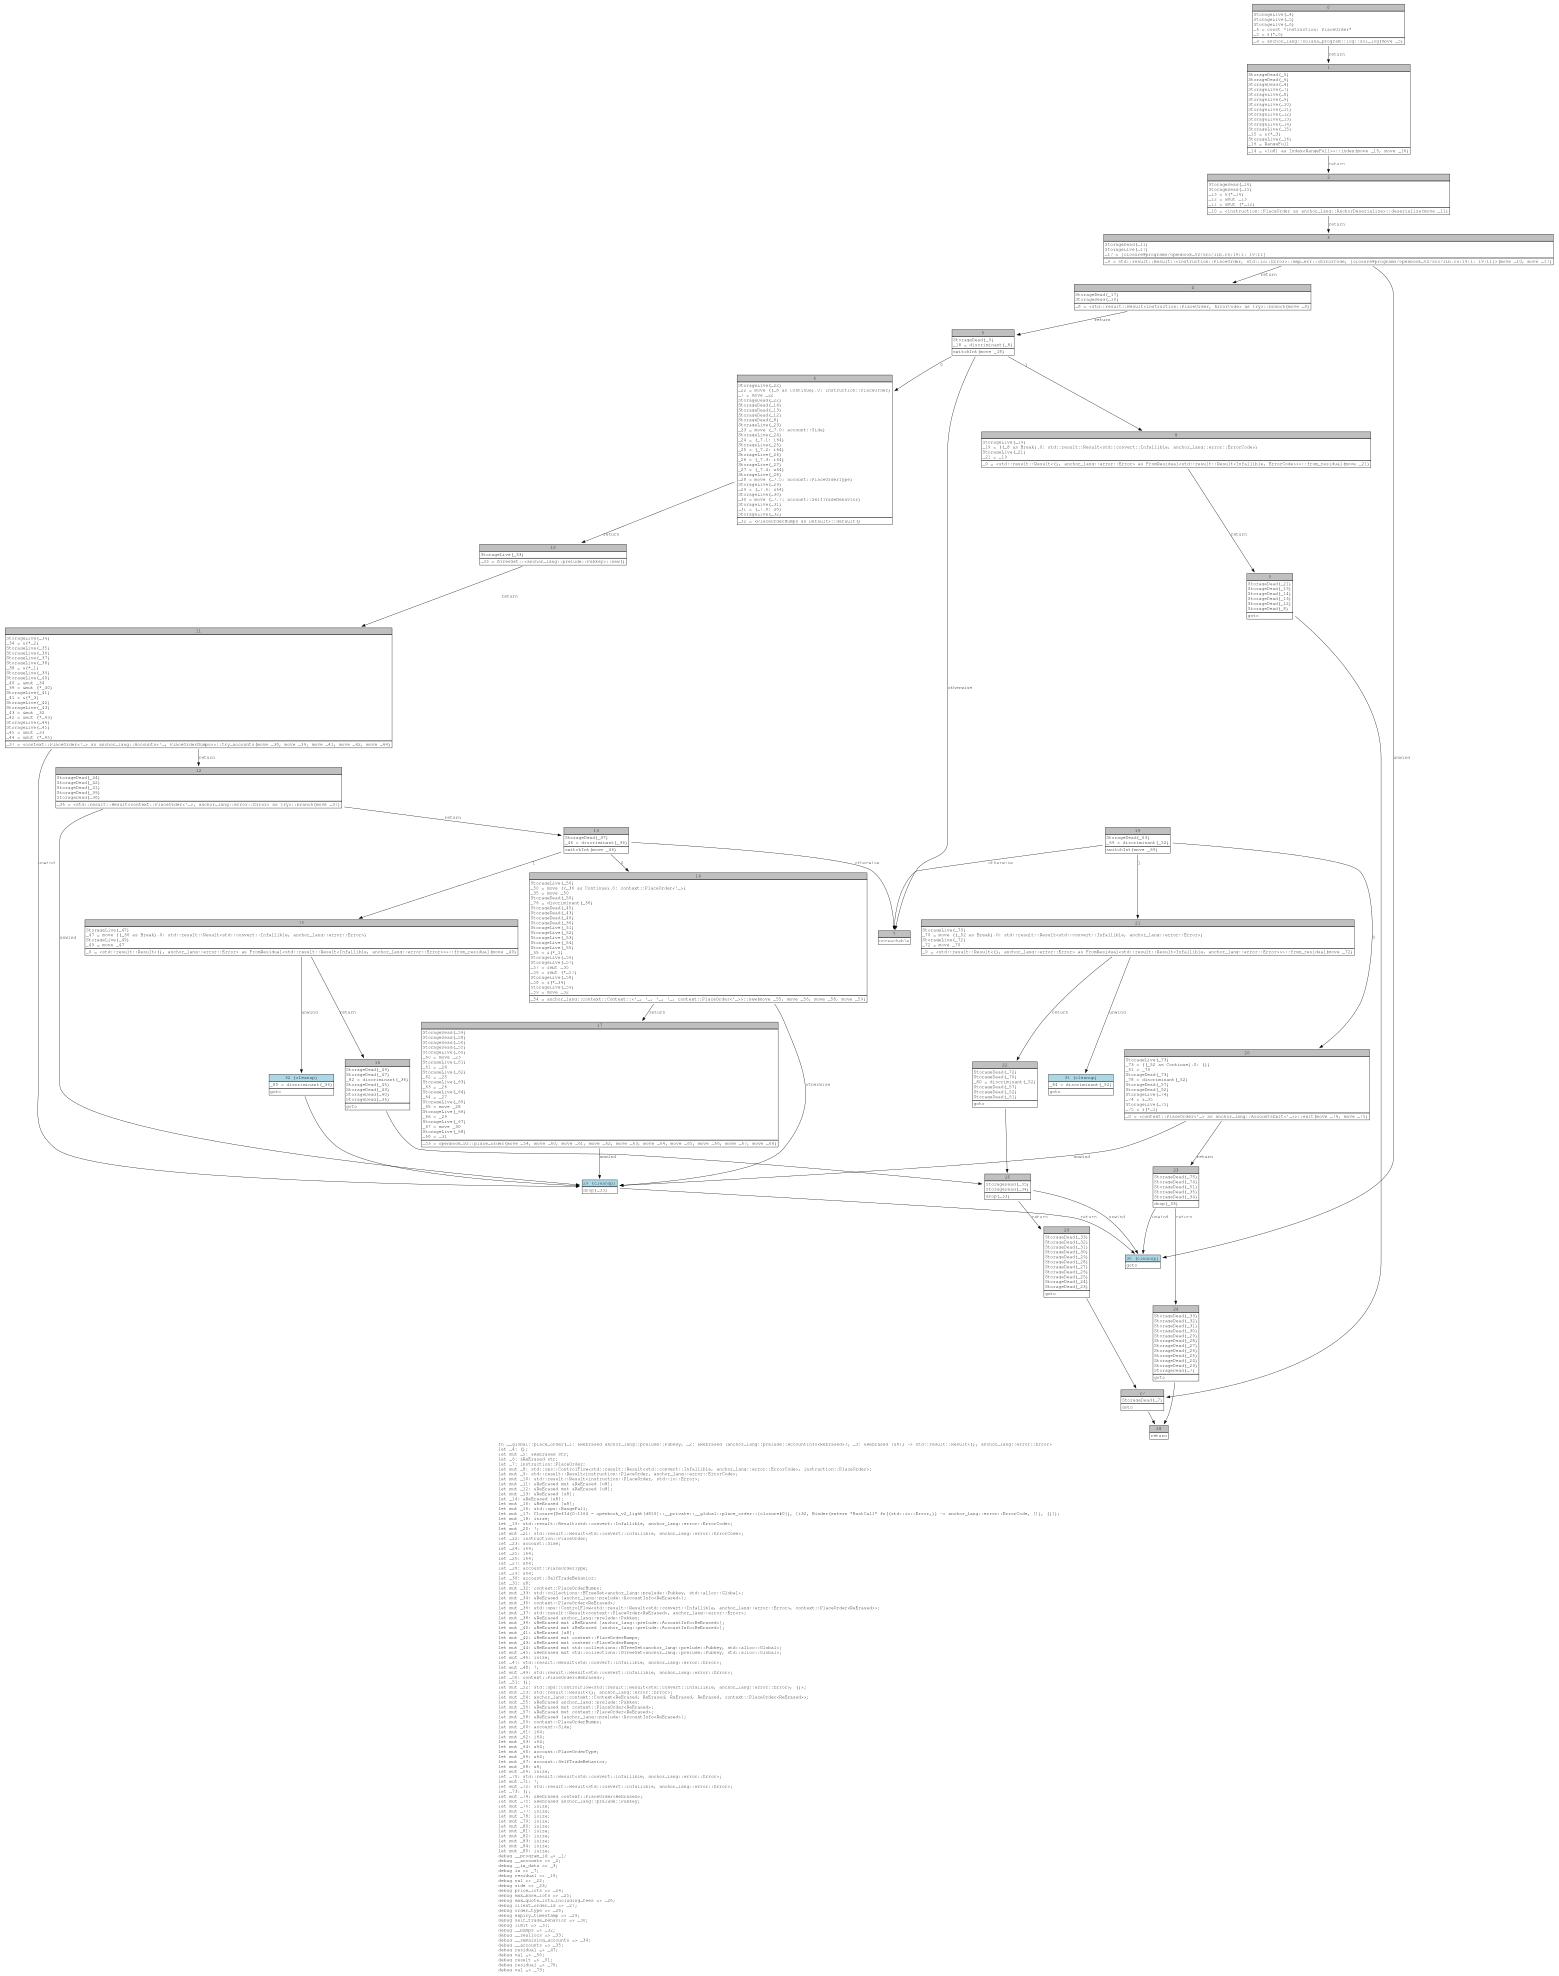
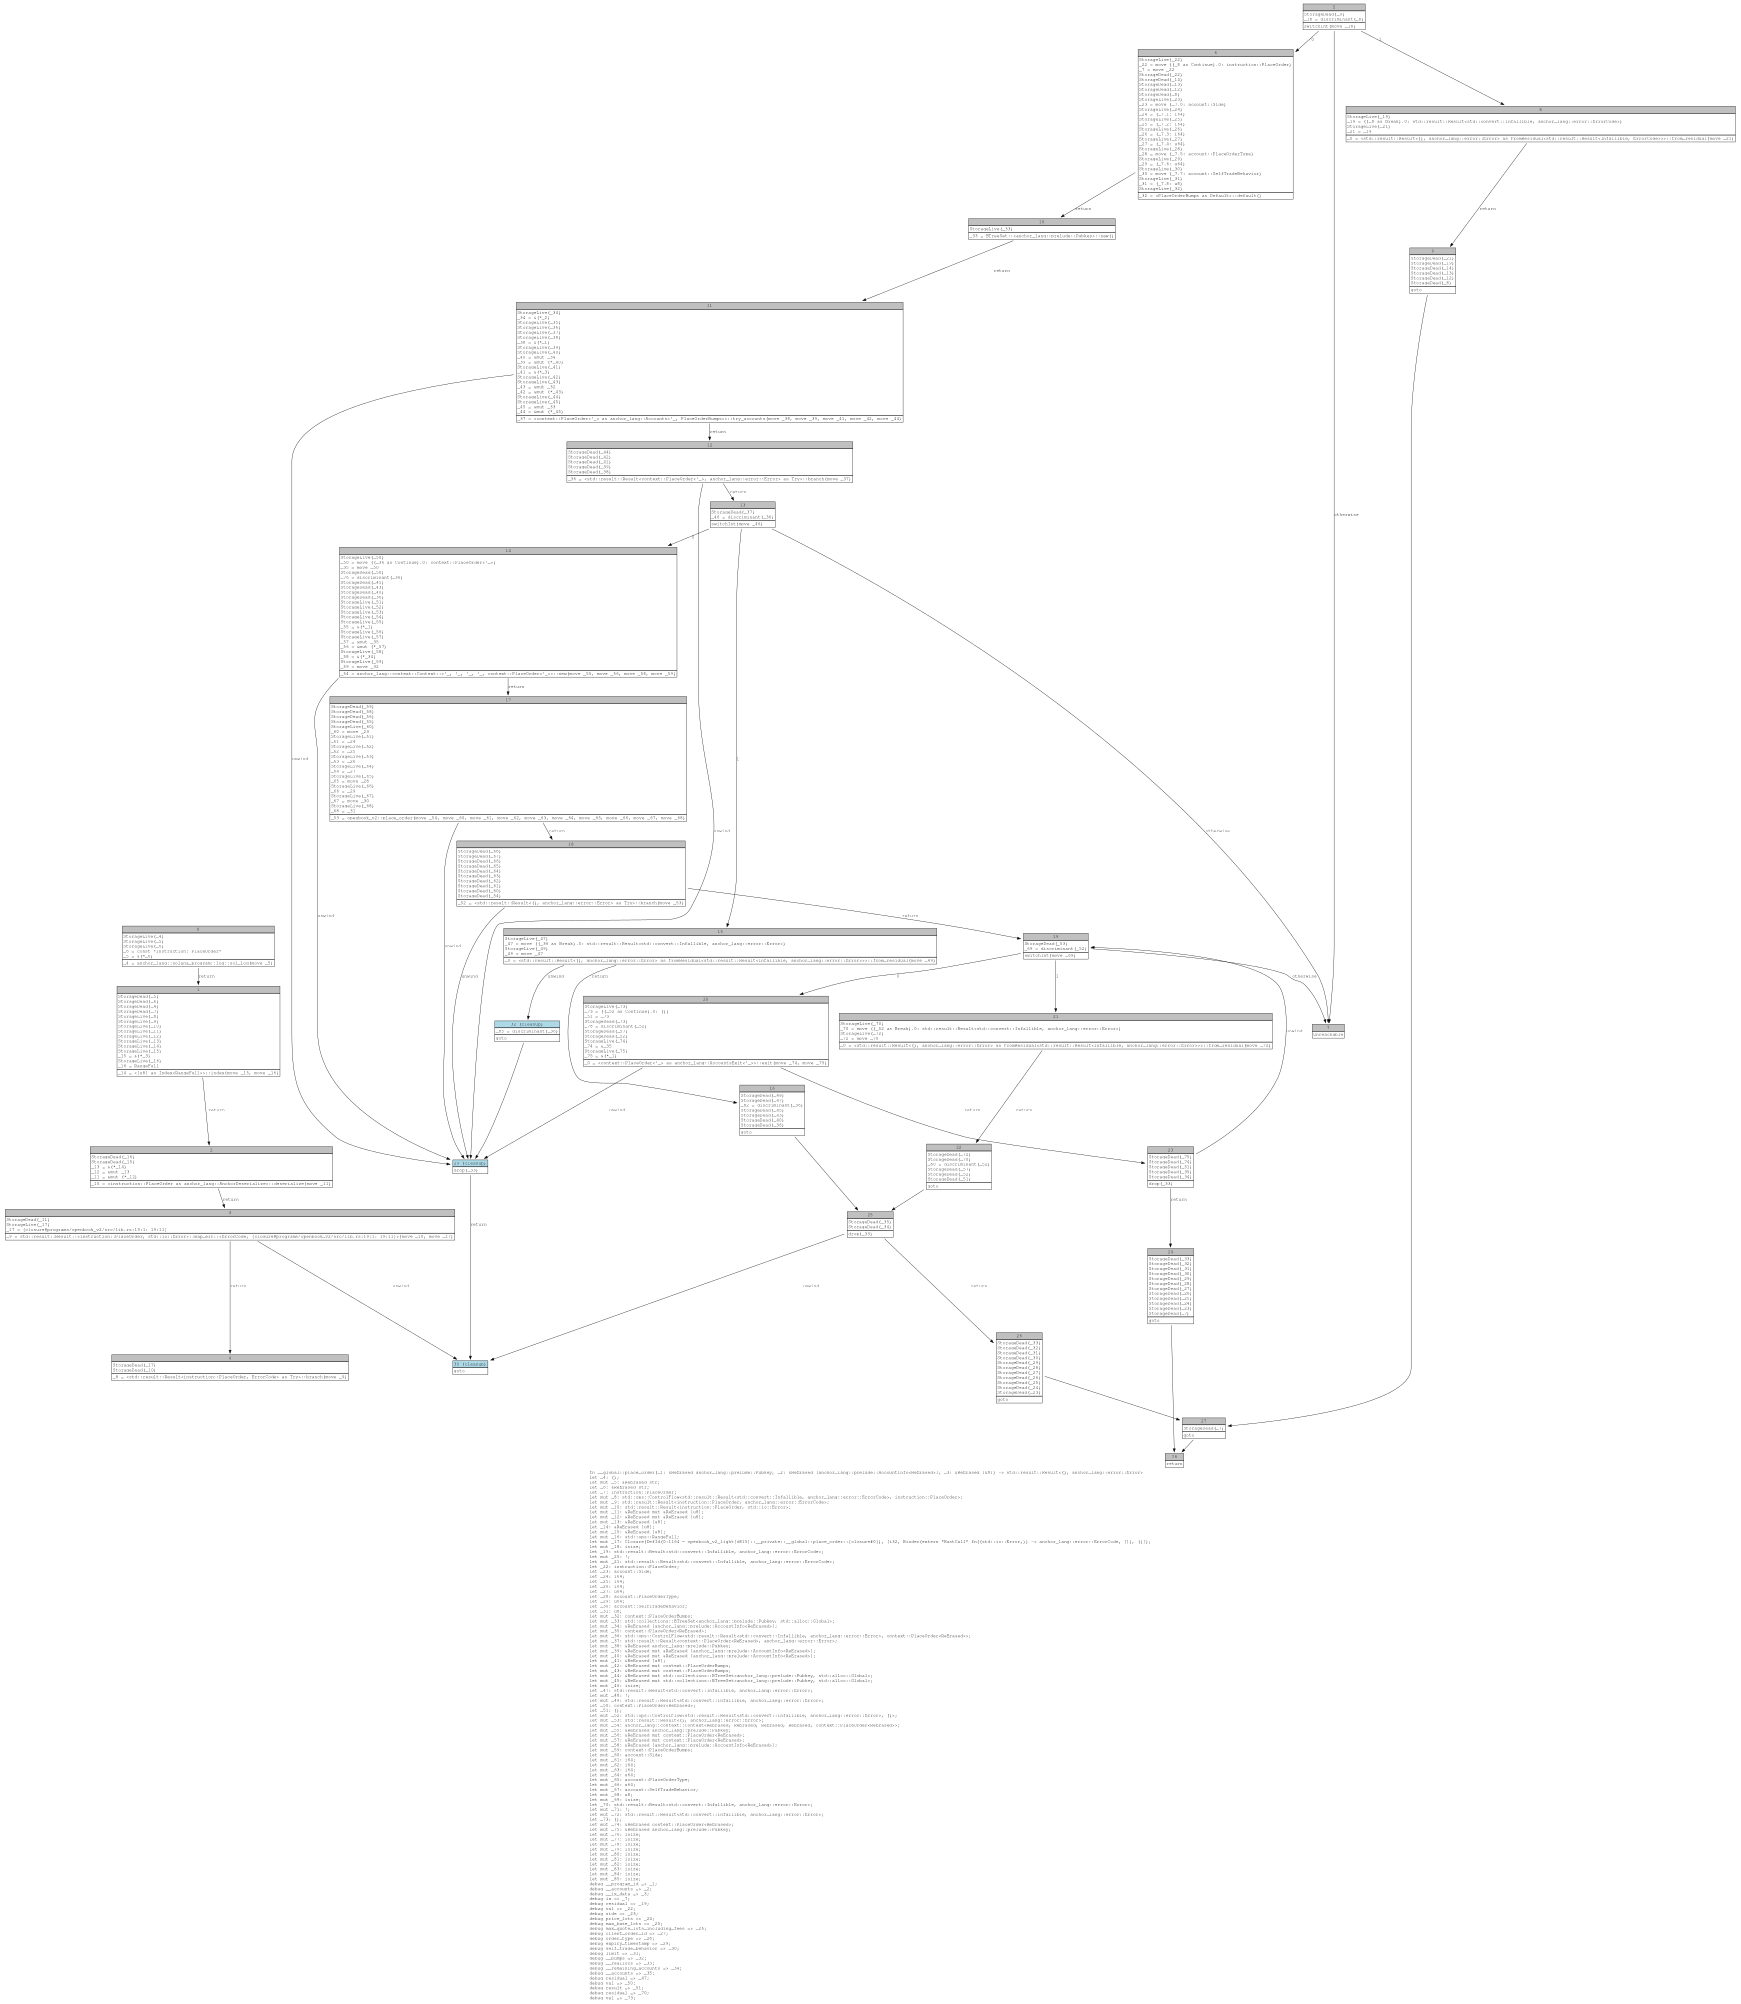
node "1": text "StorageLive(_7)" -> "StorageDead(_7)"
edge "4" -> "5": removed, label "return"
node "18": added
edge "14" -> "29 (cleanup)": label "otherwise" -> "unwind"
node "31 (cleanup)": removed
edge "23" -> "30 (cleanup)": now "23" -> "19"
